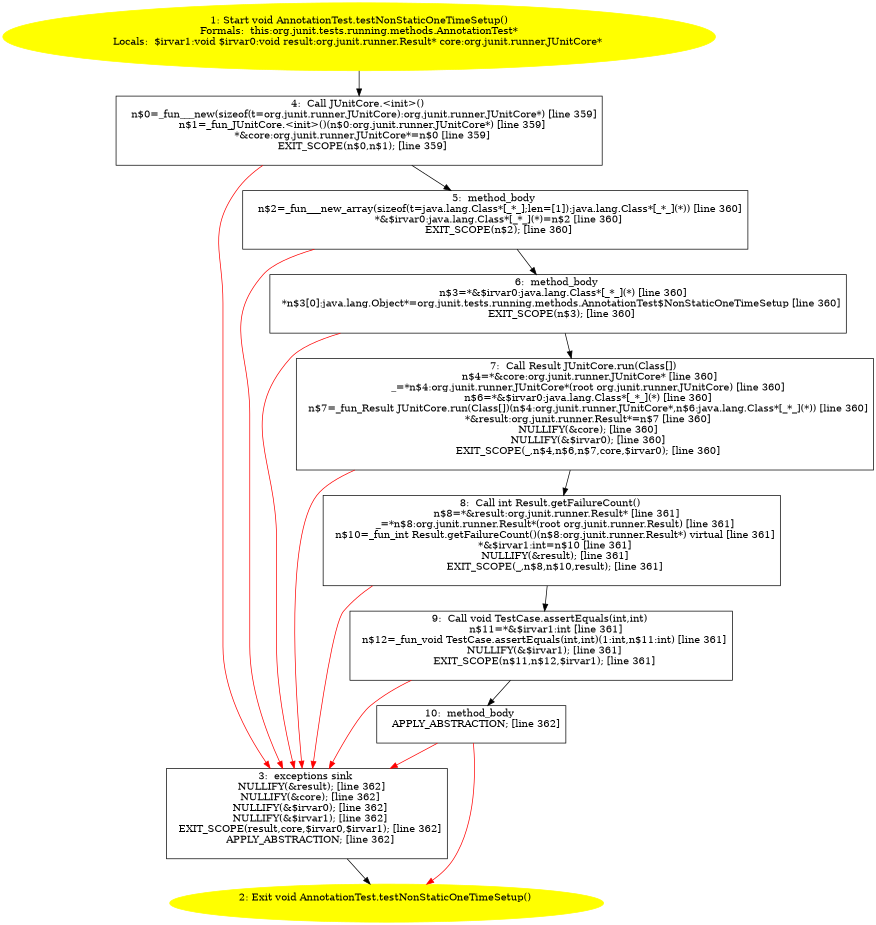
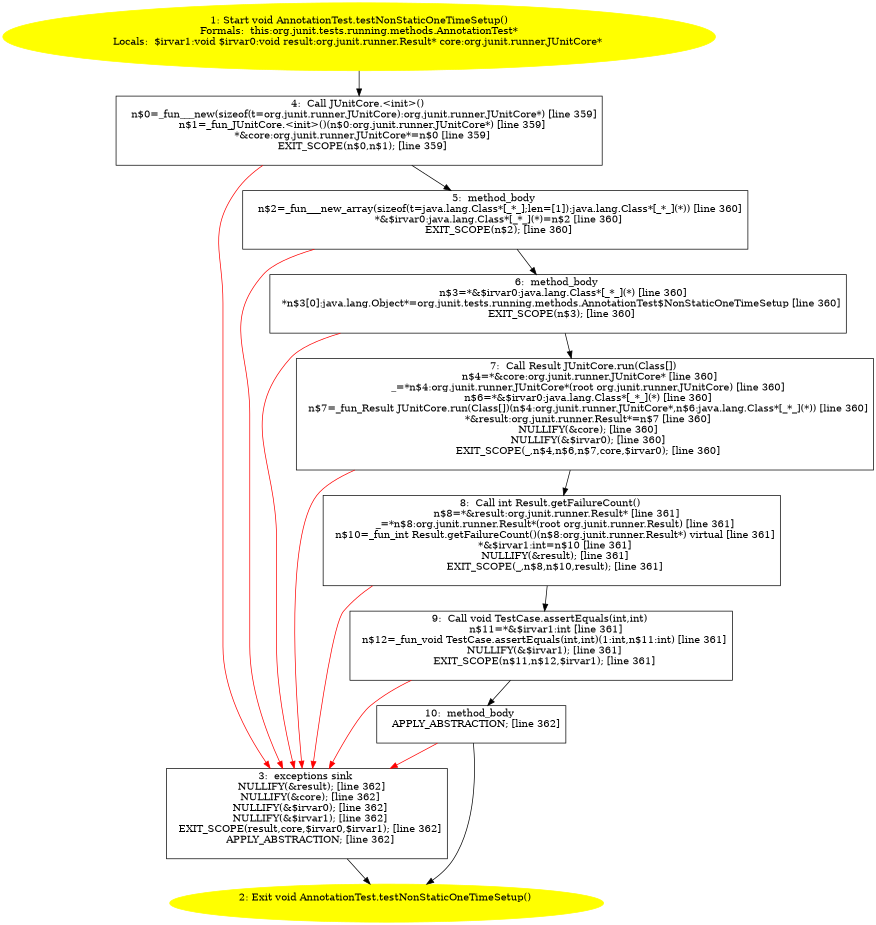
edge "10:  method_body APPLY_ABSTRACTION; [line 362]" -> "2: Exit void AnnotationTest.testNonStaticOneTimeSetup()": color red -> black
